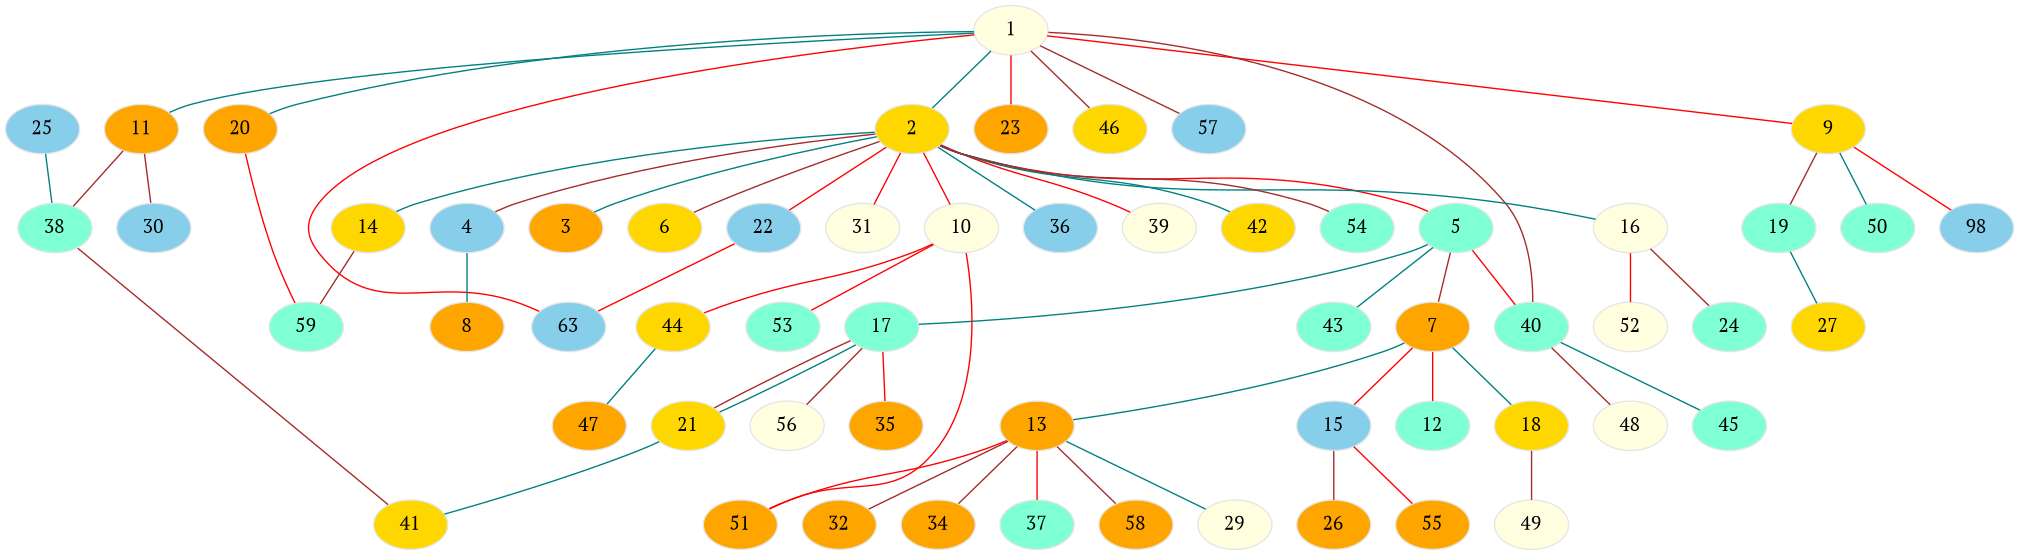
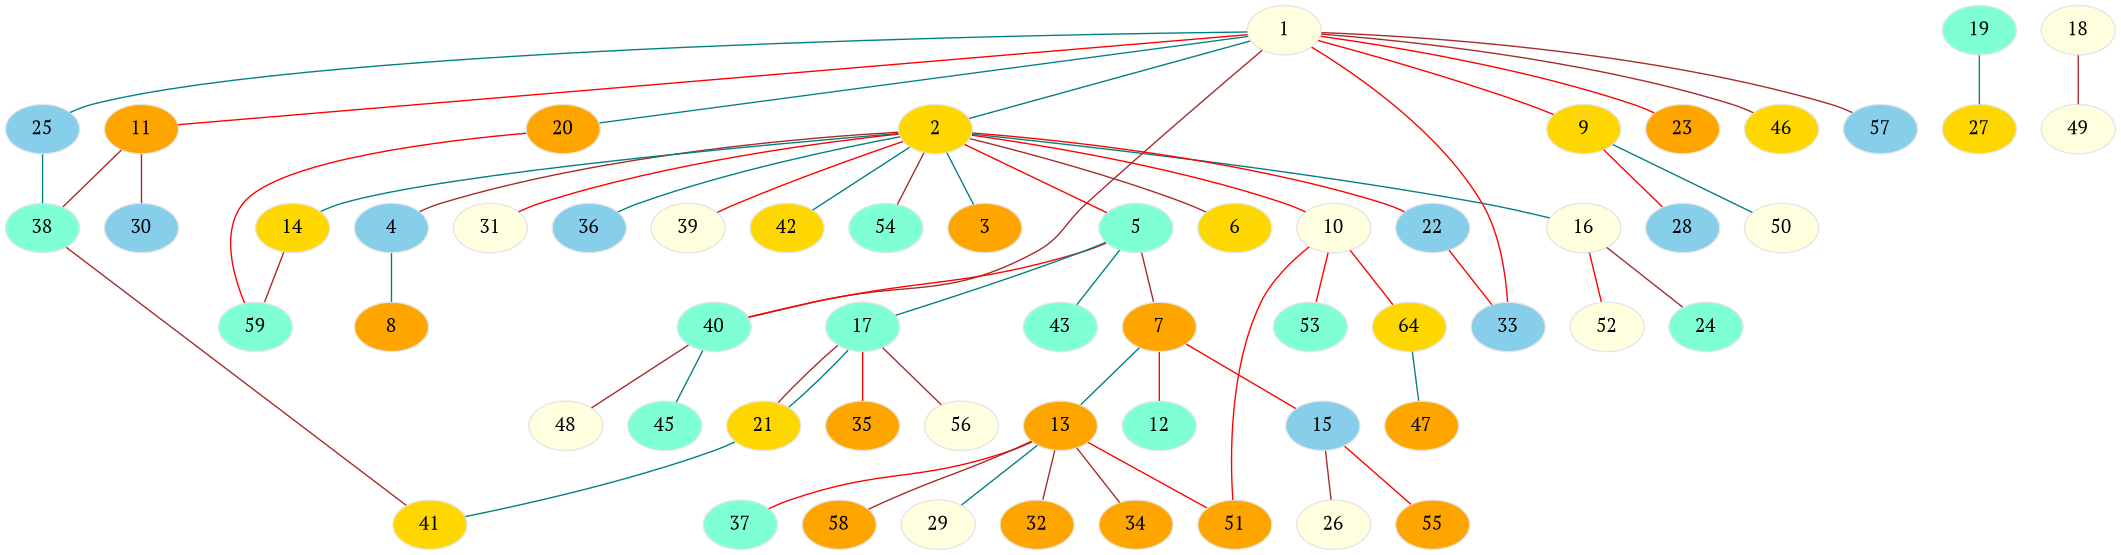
edge "1" -- "25": added
edge "1" -- "11": color teal -> red
edge "9" -- "19": removed
node "50": fillcolor aquamarine -> lightyellow
node "98": label "98" -> "28"
node "63": label "63" -> "33"
node "44": label "44" -> "64"
edge "7" -- "18": removed
node "18": fillcolor gold -> lightyellow
node "26": fillcolor orange -> lightyellow
